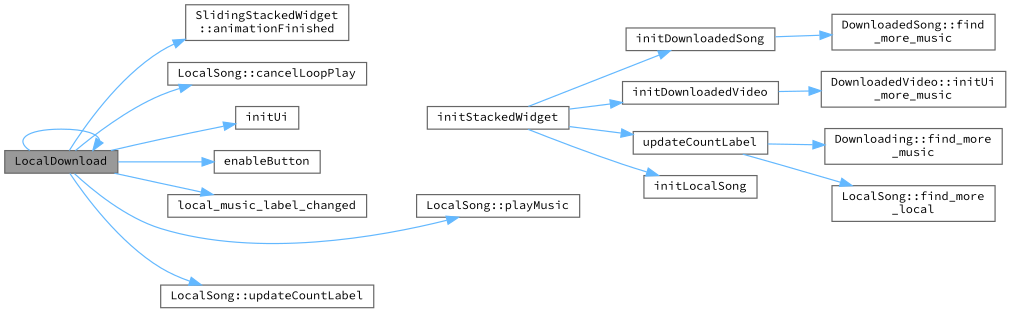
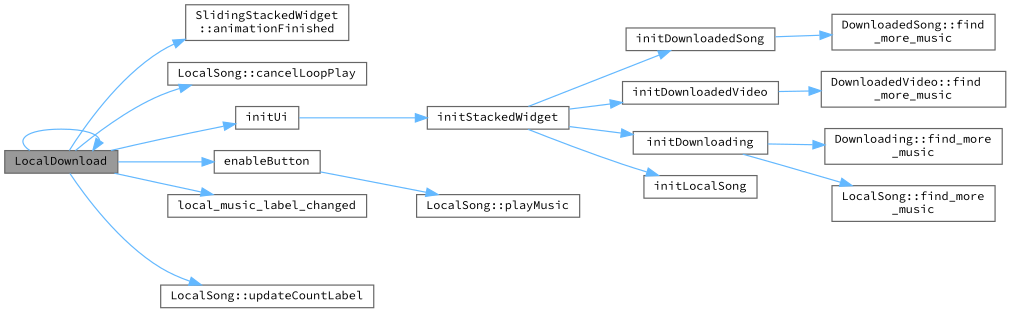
node "DownloadedVideo::initUi _more_music": label "DownloadedVideo::initUi _more_music" -> "DownloadedVideo::find _more_music"
edge "initUi" -> "initStackedWidget": added
node "updateCountLabel": label "updateCountLabel" -> "initDownloading"
node "LocalSong::find_more _local": label "LocalSong::find_more _local" -> "LocalSong::find_more _music"
edge "LocalDownload" -> "LocalSong::playMusic": now "enableButton" -> "LocalSong::playMusic"
